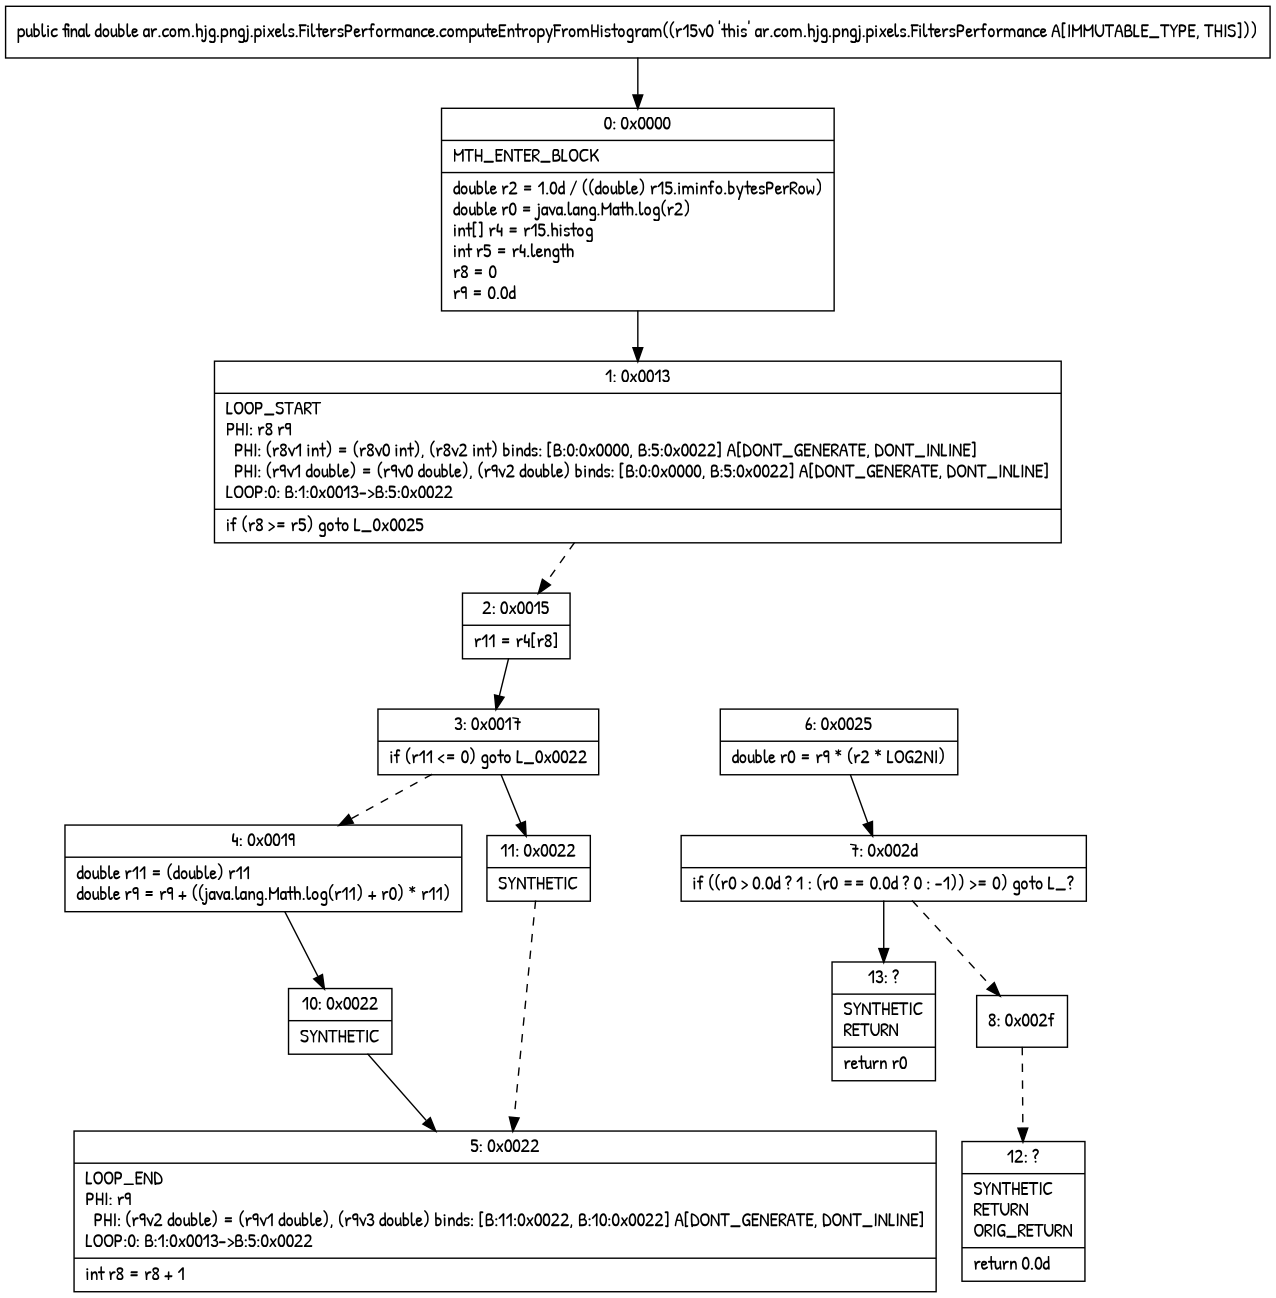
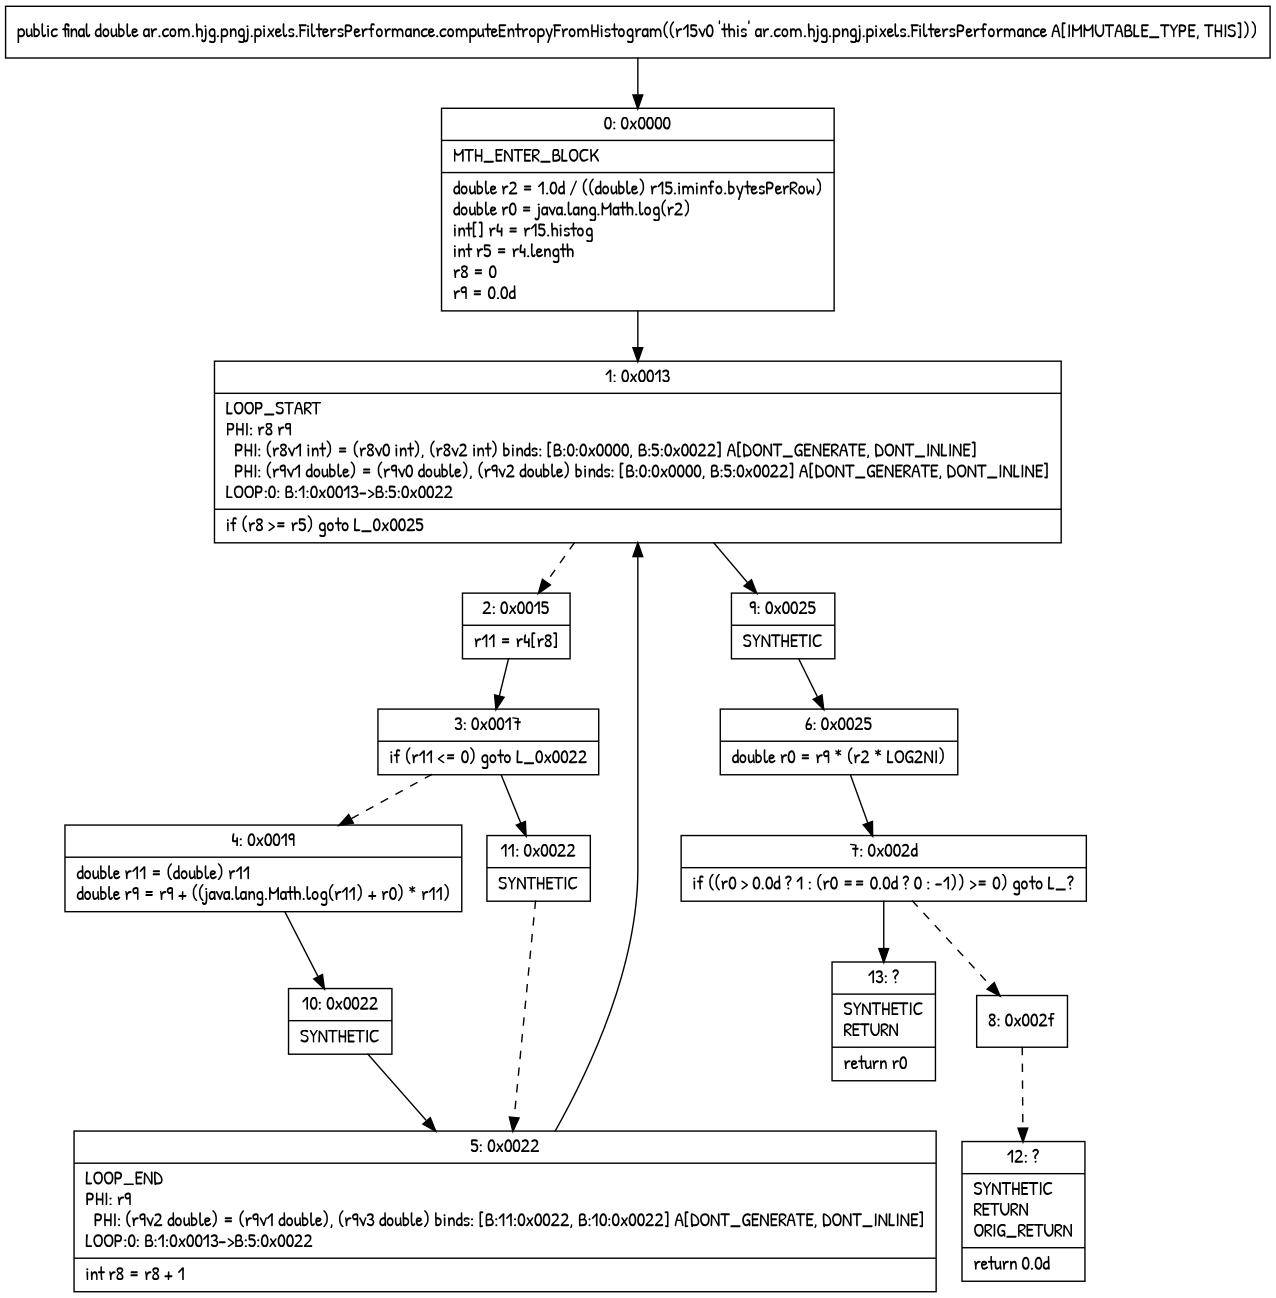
node "9: 0x0025": added
edge "5: 0x0022" -> "1: 0x0013": added
